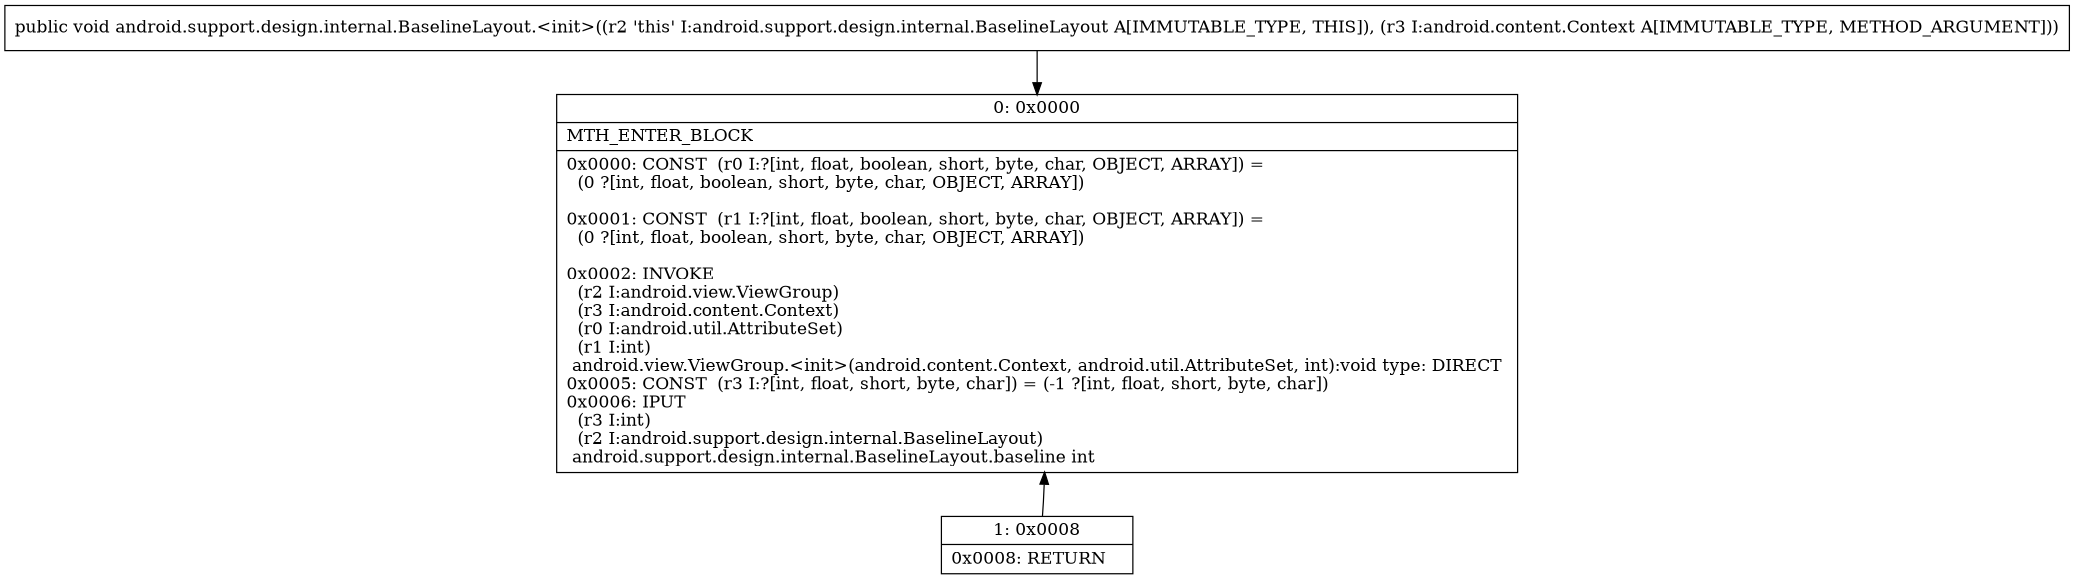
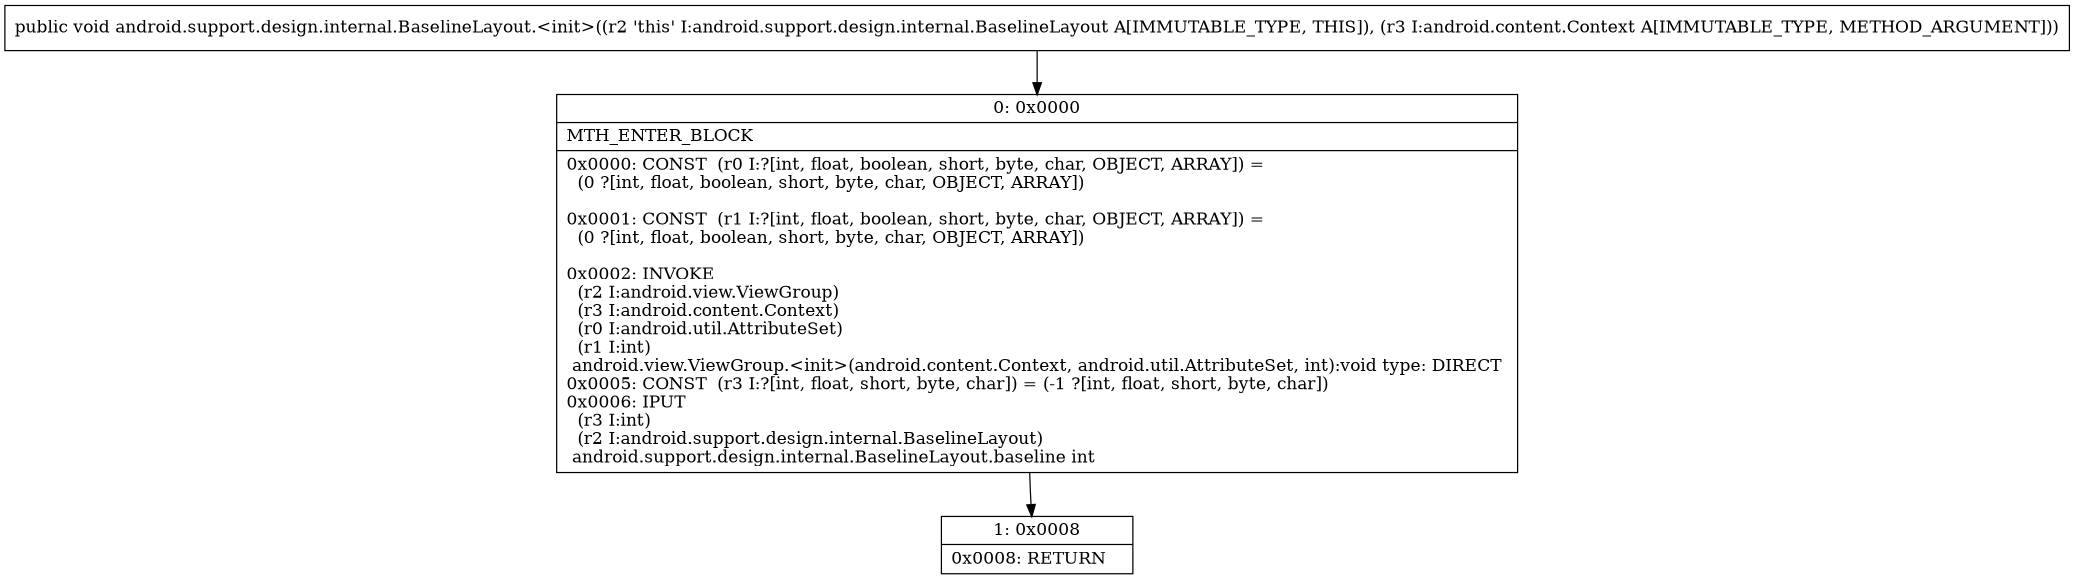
edge "1: 0x0008" -> "0: 0x0000": reversed
